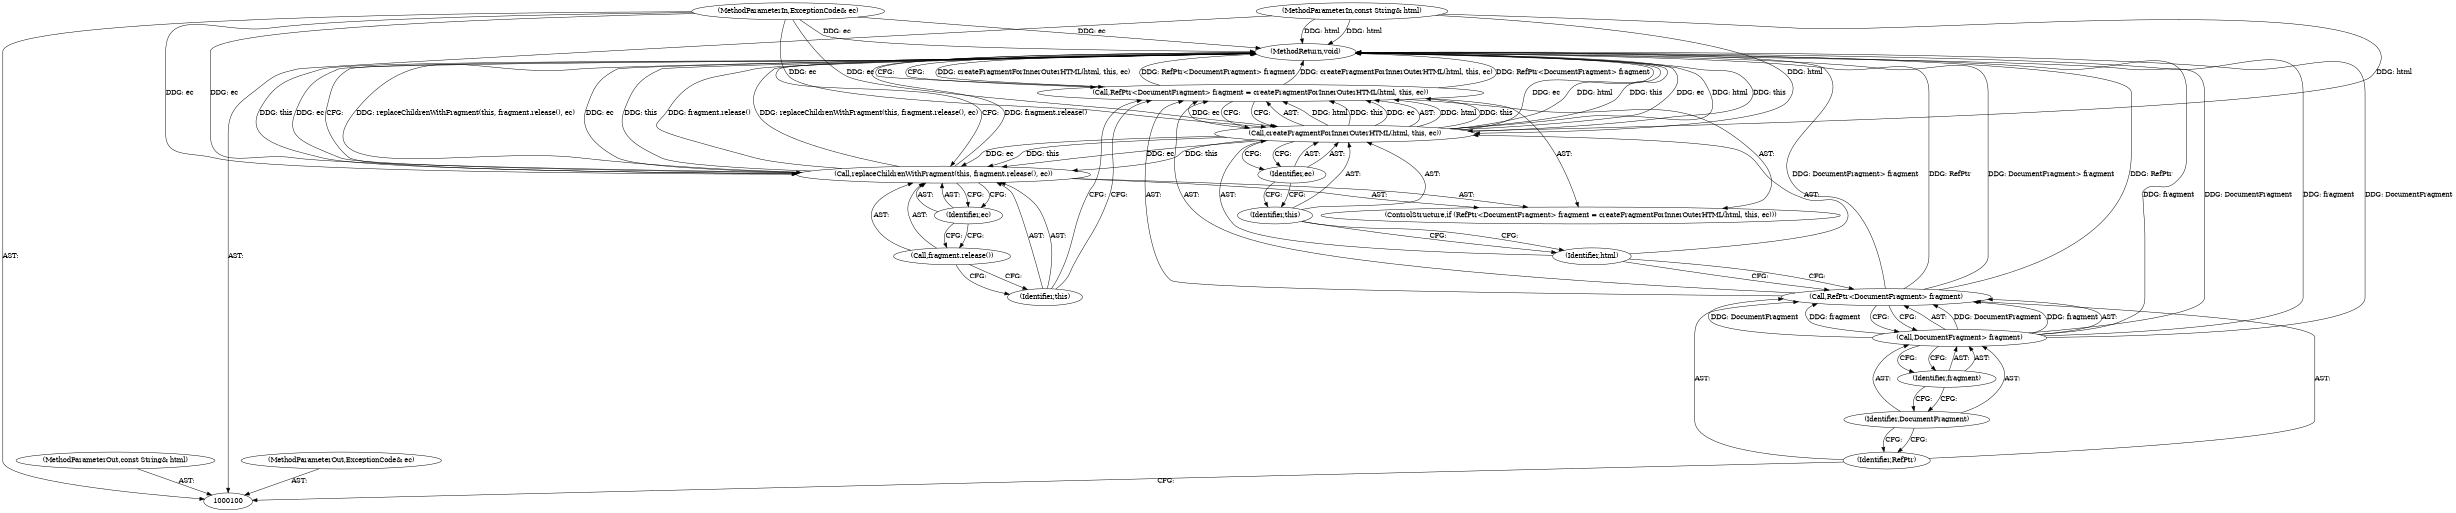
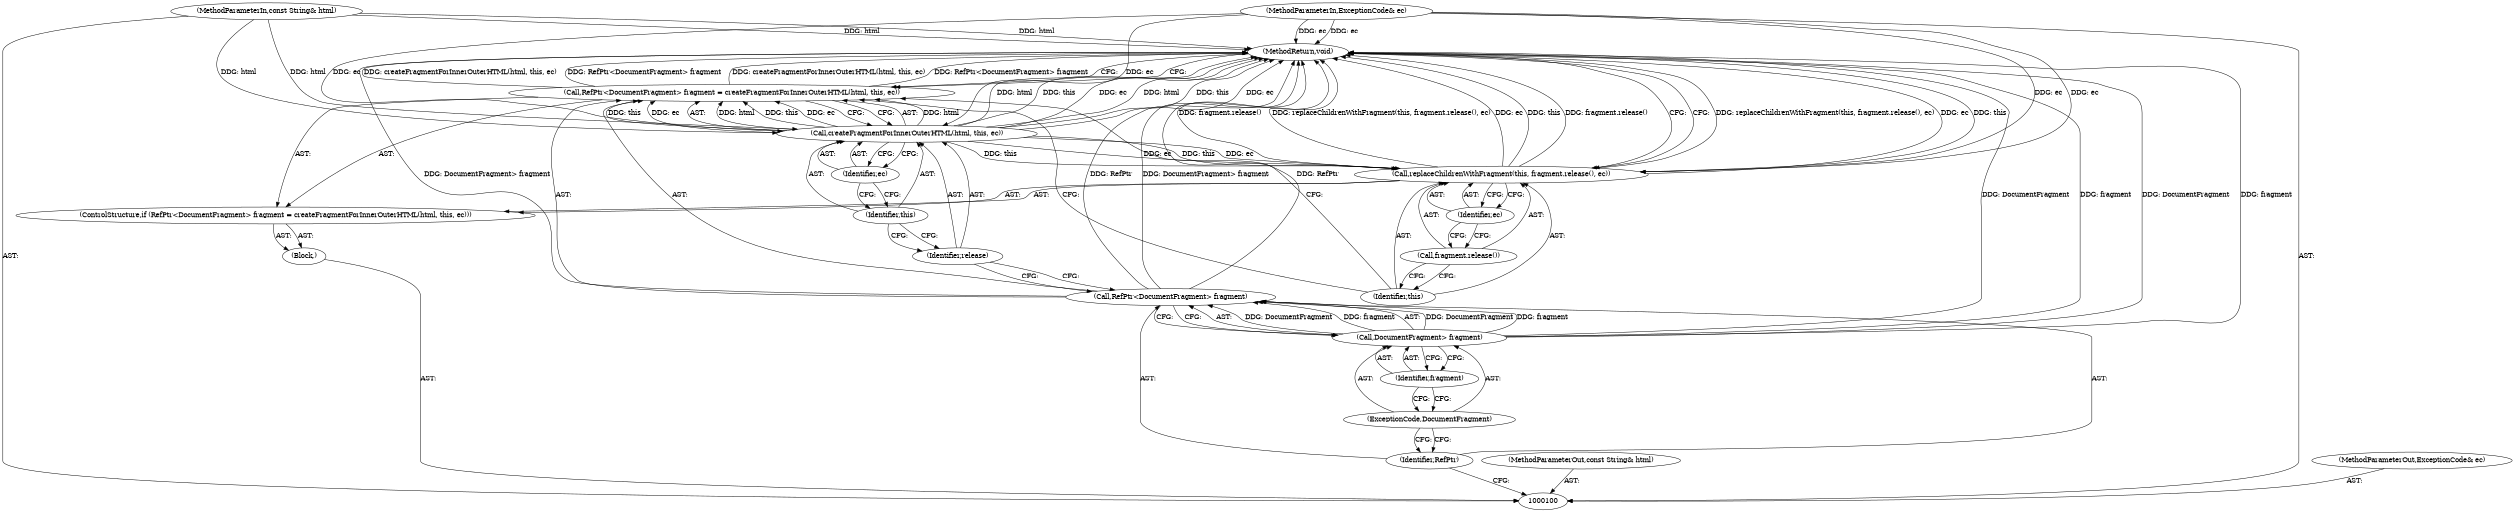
node "(Block,)": added
node "(Identifier,html)": label "(Identifier,html)" -> "(Identifier,release)"
node "(Identifier,DocumentFragment)": label "(Identifier,DocumentFragment)" -> "(ExceptionCode,DocumentFragment)"
